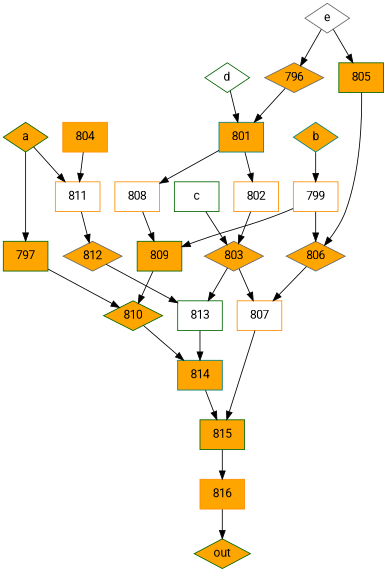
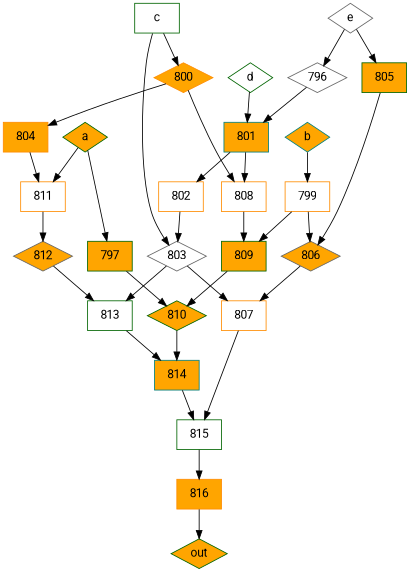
node "800": added
node "796": fillcolor orange -> white
node "803": fillcolor orange -> white
node "815": fillcolor orange -> white
